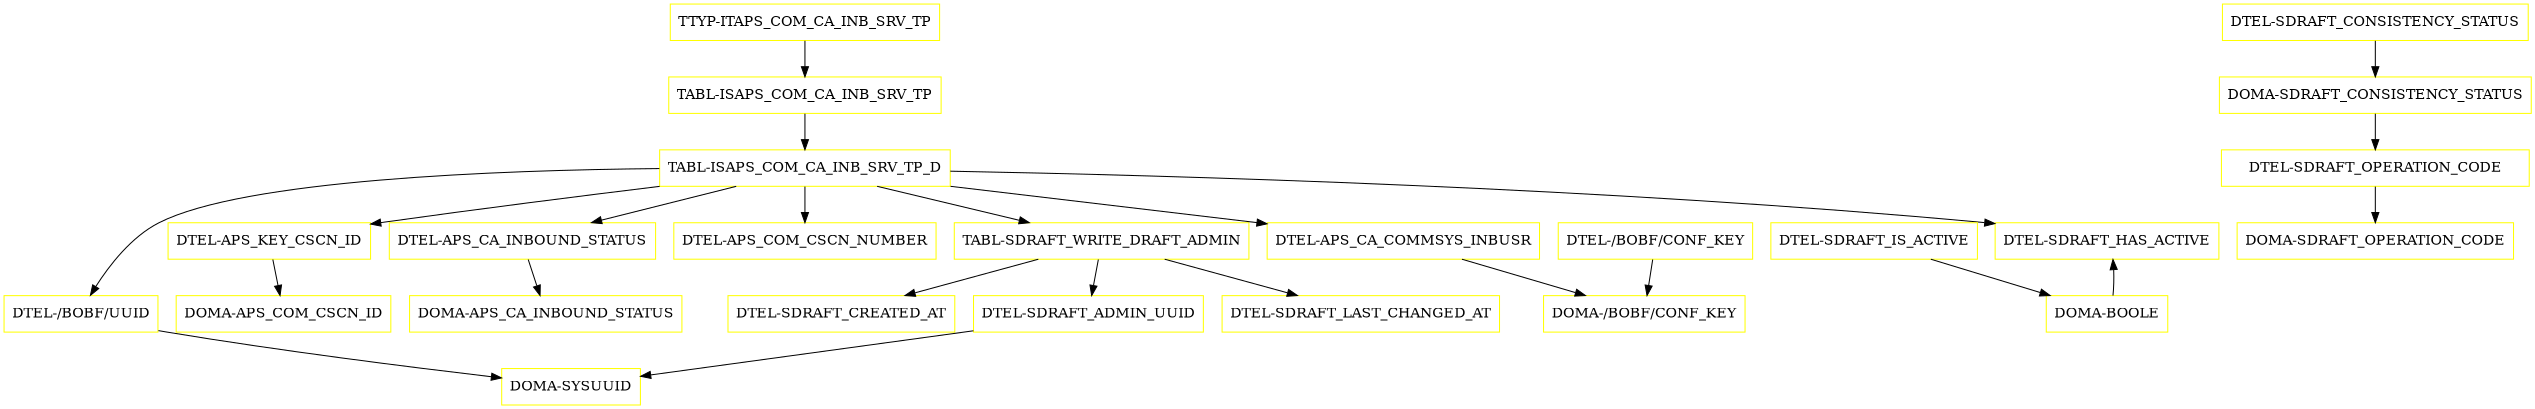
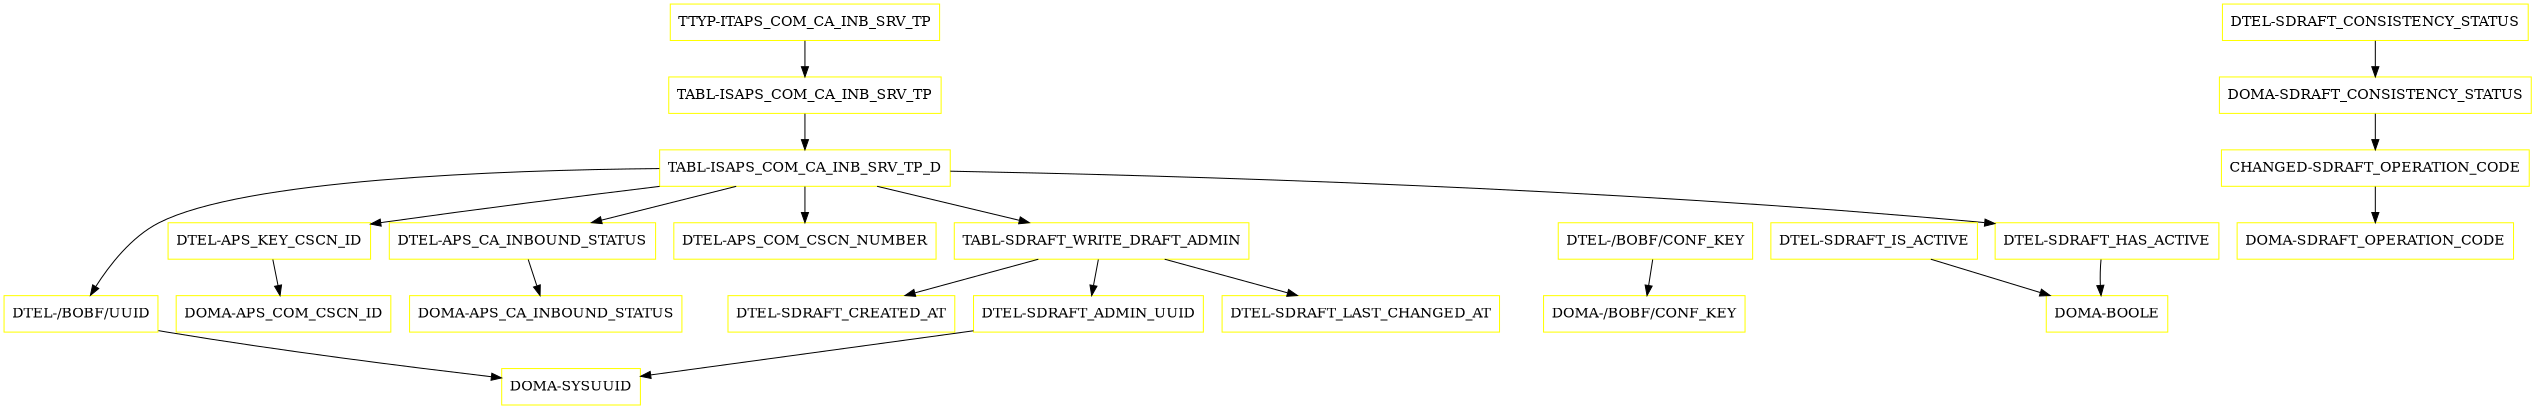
node "DTEL-SDRAFT_OPERATION_CODE": label "DTEL-SDRAFT_OPERATION_CODE" -> "CHANGED-SDRAFT_OPERATION_CODE"
node "DTEL-APS_CA_COMMSYS_INBUSR": removed
edge "DOMA-BOOLE" -> "DTEL-SDRAFT_HAS_ACTIVE": reversed
